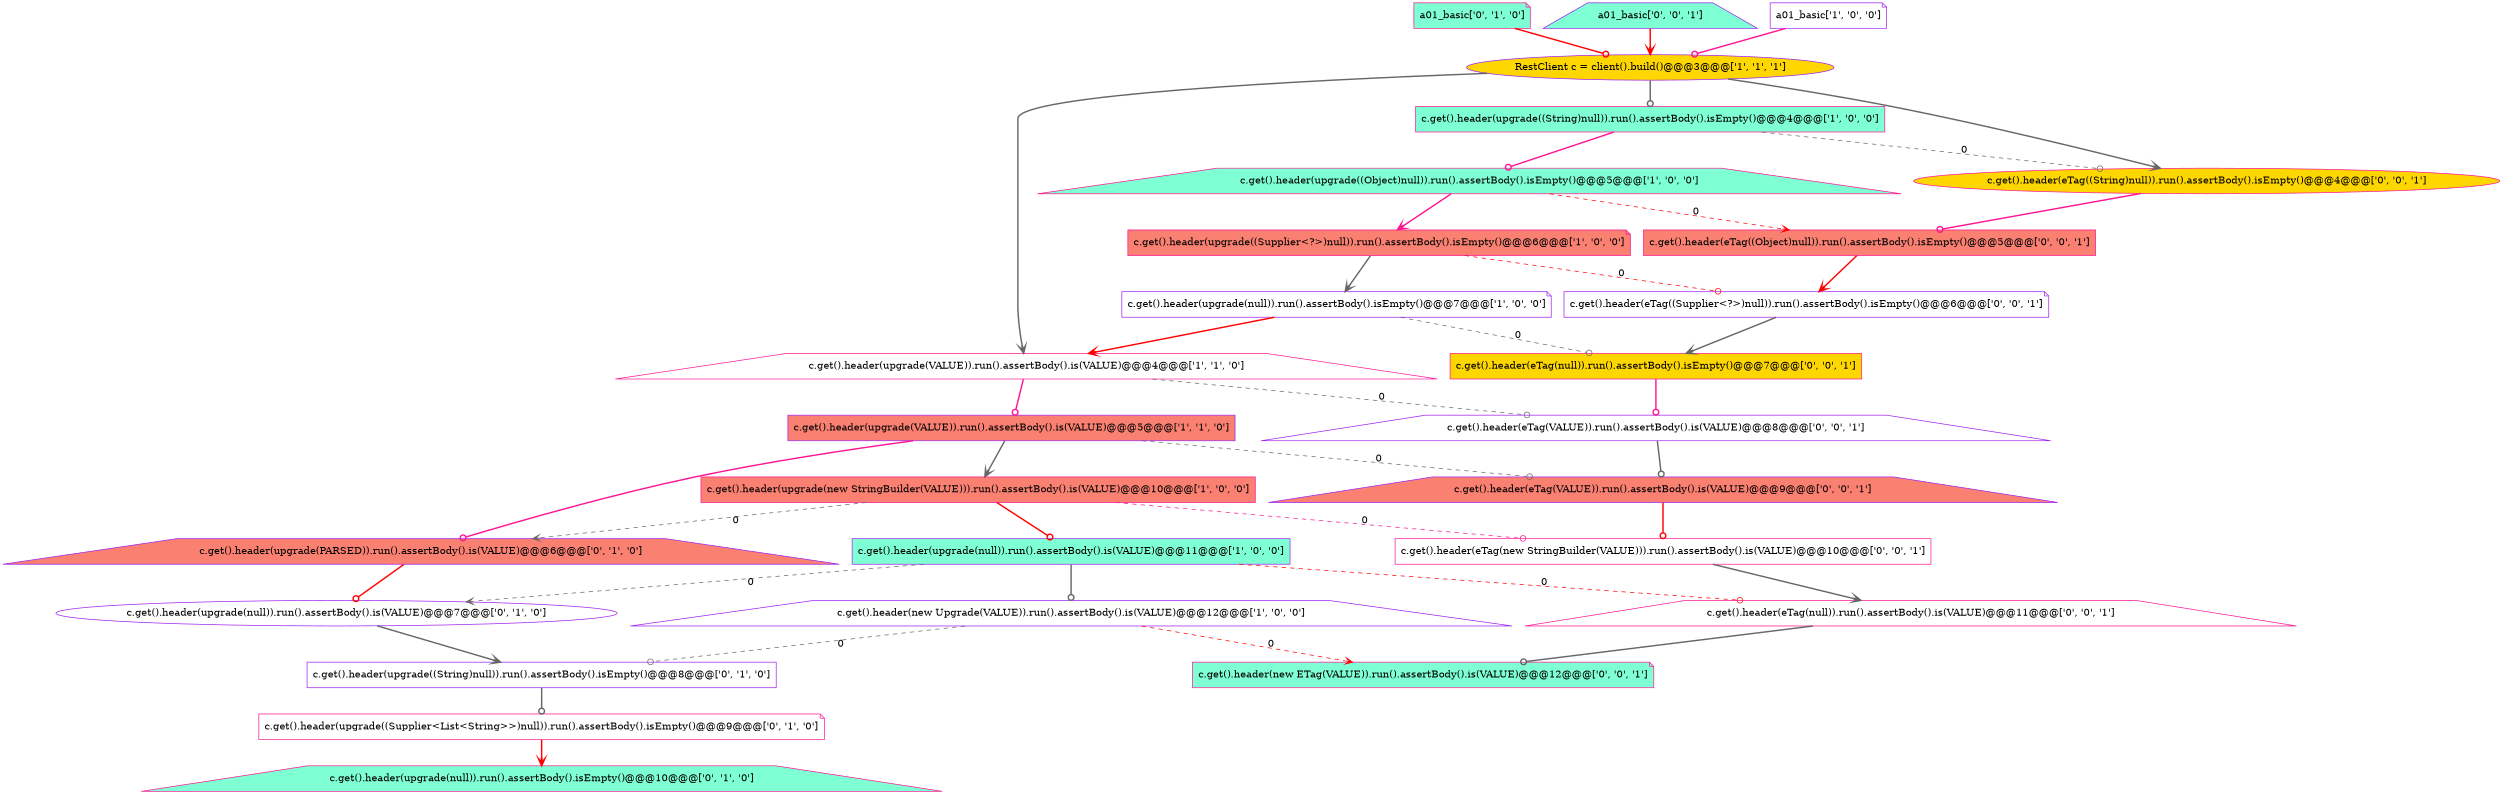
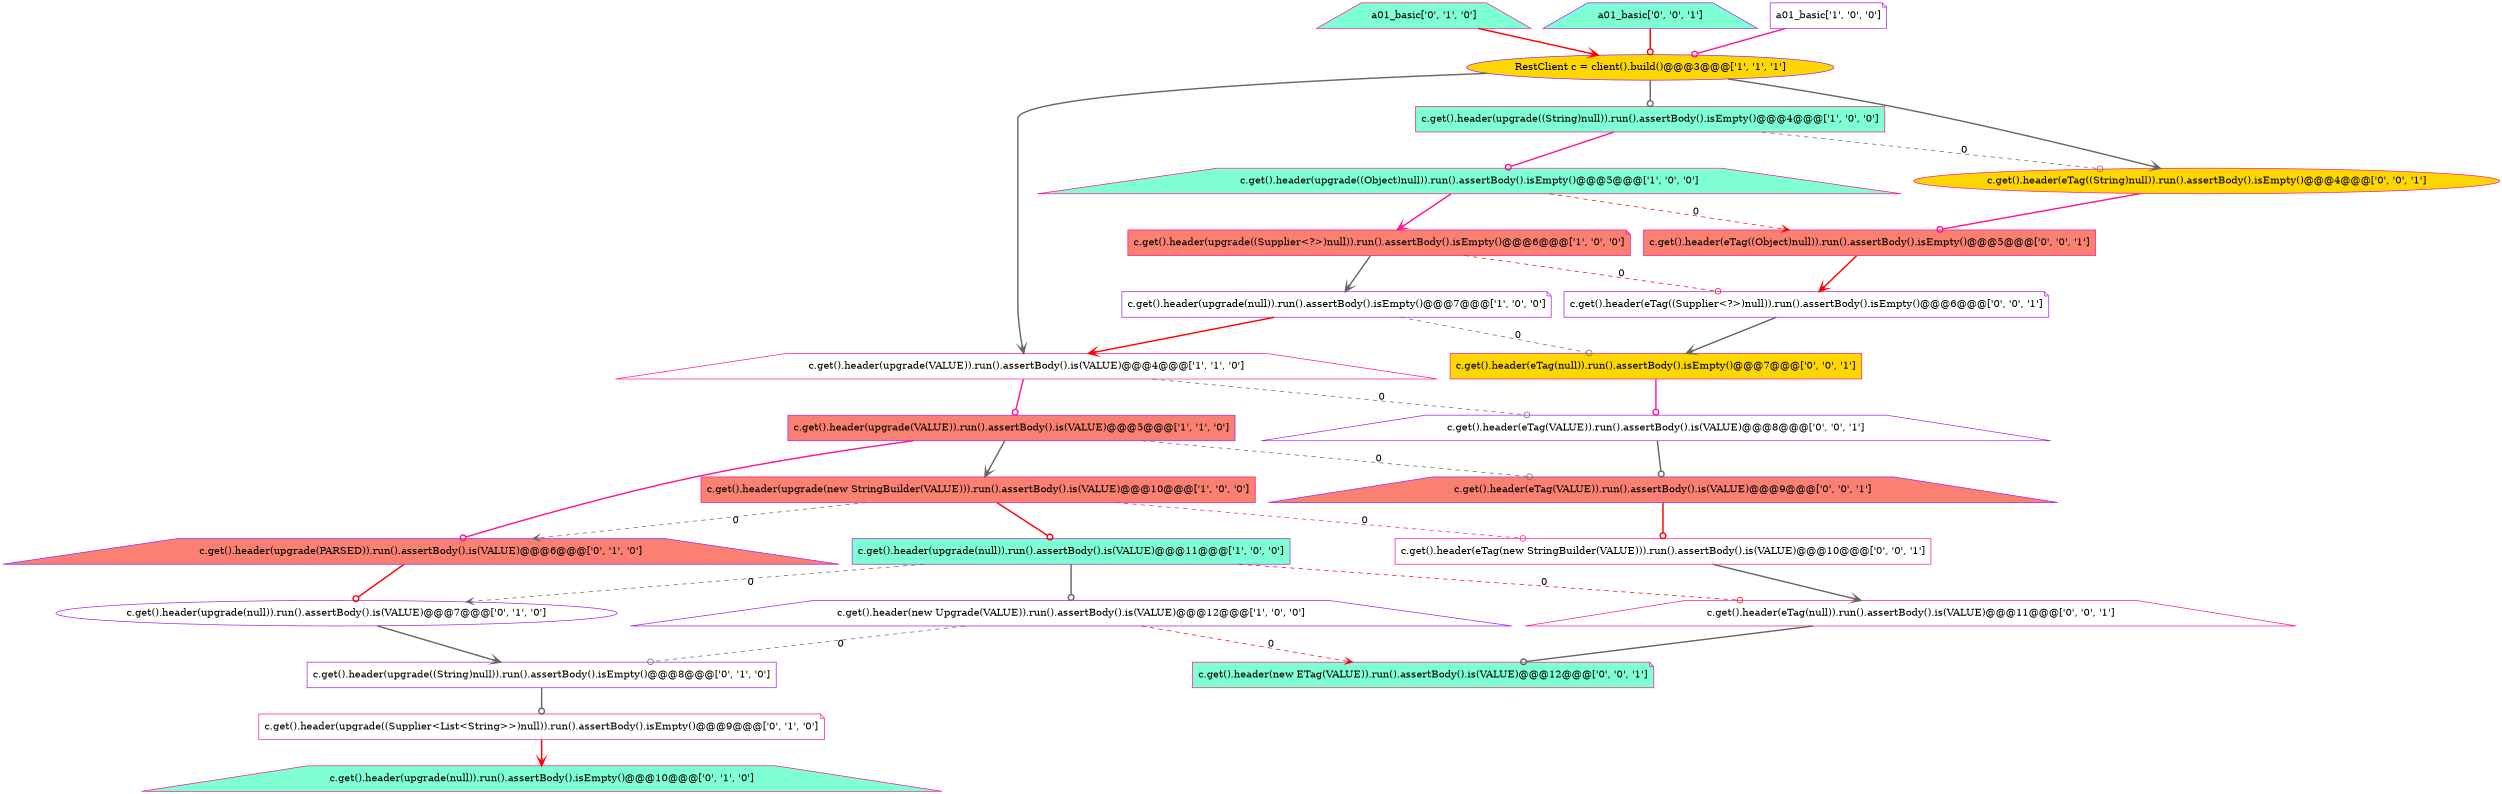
node "a01_basic['0', '1', '0']": shape note -> trapezium
edge "a01_basic['0', '0', '1']" -> "RestClient c = client().build()@@@3@@@['1', '1', '1']": arrowhead vee -> odot
edge "a01_basic['0', '1', '0']" -> "RestClient c = client().build()@@@3@@@['1', '1', '1']": arrowhead odot -> vee
